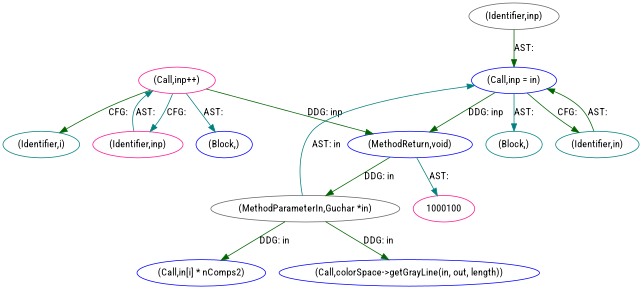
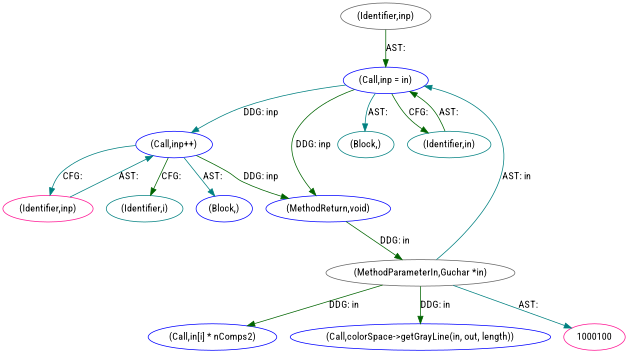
node "(Call,inp++)": color deeppink -> blue
edge "(Call,inp = in)" -> "(Call,inp++)": added, label "DDG: inp"
edge "(MethodReturn,void)" -> "1000100": now "(MethodParameterIn,Guchar *in)" -> "1000100"
